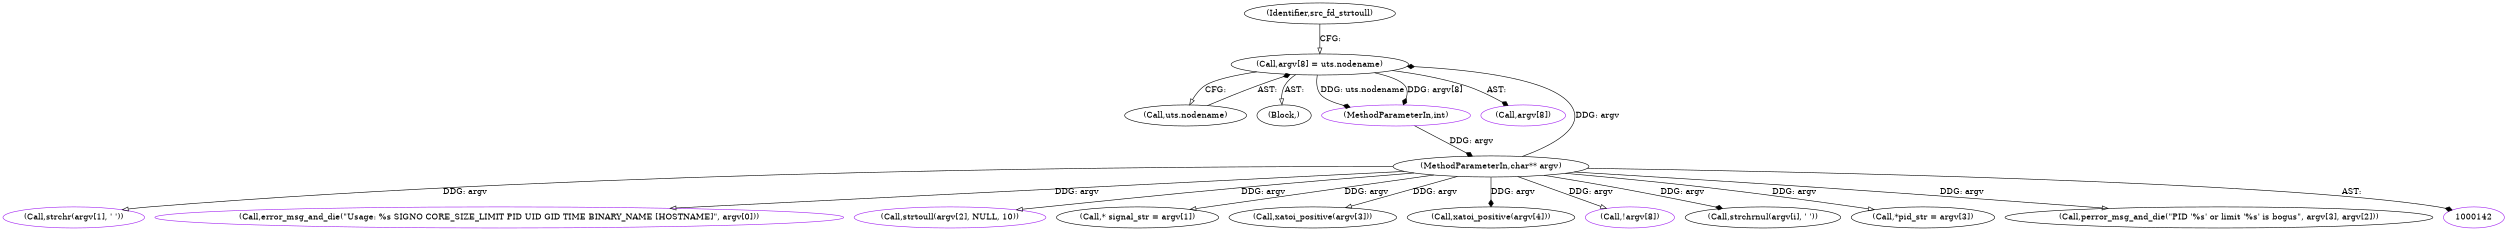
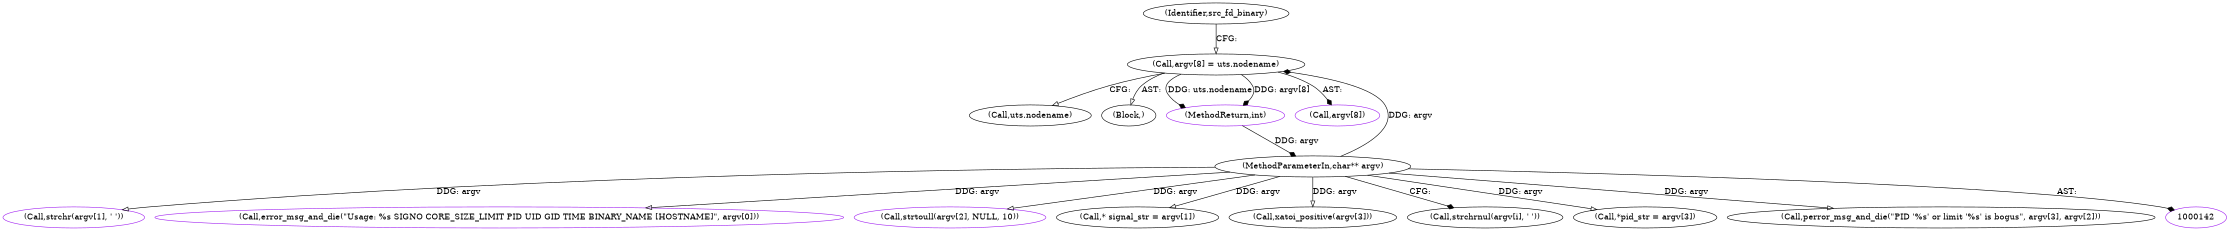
node "(Identifier,src_fd_strtoull)": label "(Identifier,src_fd_strtoull)" -> "(Identifier,src_fd_binary)"
edge "(Call,uts.nodename)" -> "(Call,argv[8] = uts.nodename)": removed, label "AST:"
node "(MethodParameterIn,int)": label "(MethodParameterIn,int)" -> "(MethodReturn,int)"
edge "(MethodParameterIn,char** argv)" -> "(Call,strchrnul(argv[i], ' '))": label "DDG: argv" -> "CFG: "
node "(Call,xatoi_positive(argv[4]))": removed
node "(Call,!argv[8])": removed
